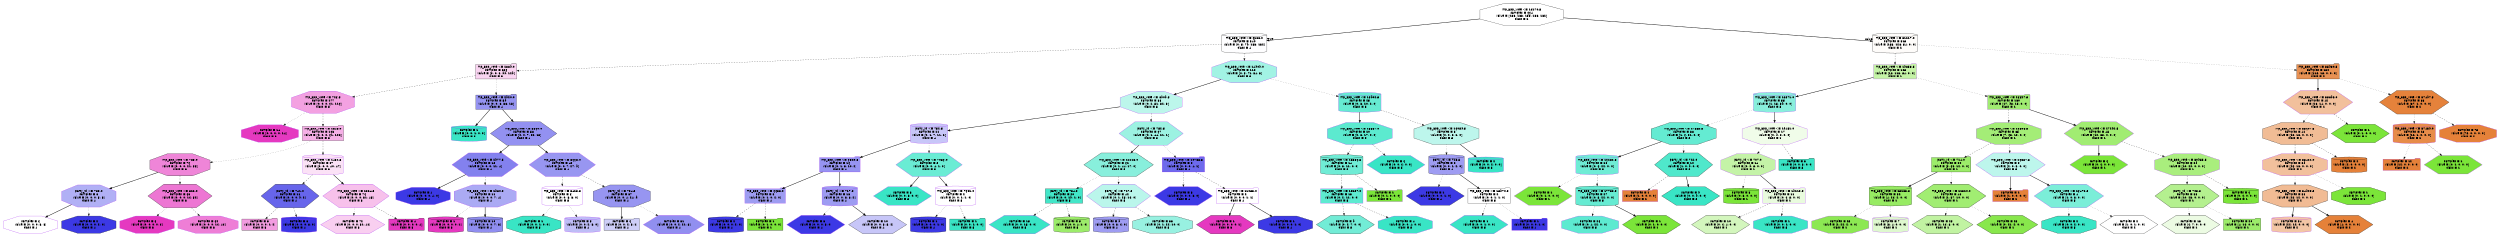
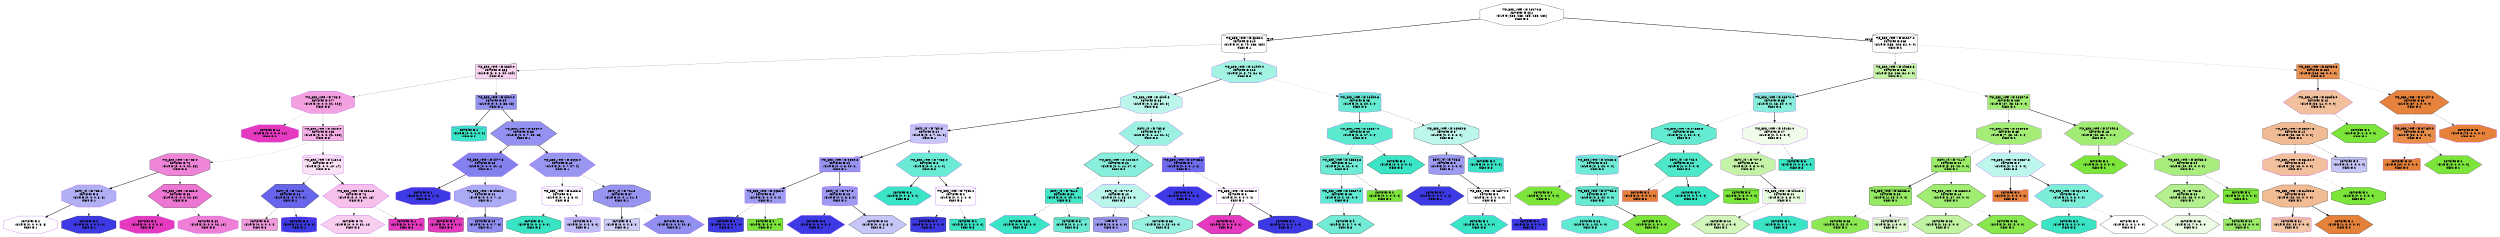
node "samples = 6 value = [0, 0, 6, 0, 0] class = 5": color purple -> black
node "samples = 2 value = [2, 0, 0, 0, 0] class = 2": fillcolor #e58139 -> #c7c6f8
node "samples = 5 value = [0, 0, 4, 1, 0] class = 5": fillcolor #9cec6a -> #6aecd4
node "samples = 9 value = [0, 0, 3, 6, 0] class = 4": label "samples = 9 value = [0, 0, 3, 6, 0] class = 4" -> "vote = 9 value = [0, 0, 3, 6, 0] class = 4"
node "samples = 4 value = [0, 0, 4, 0, 0] class = 5": removed
